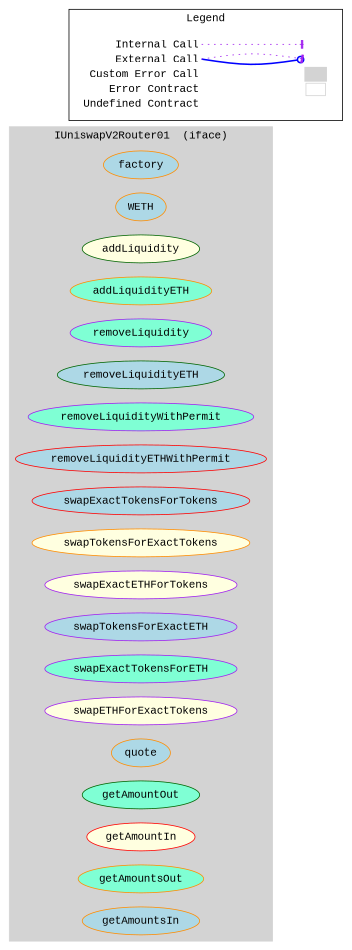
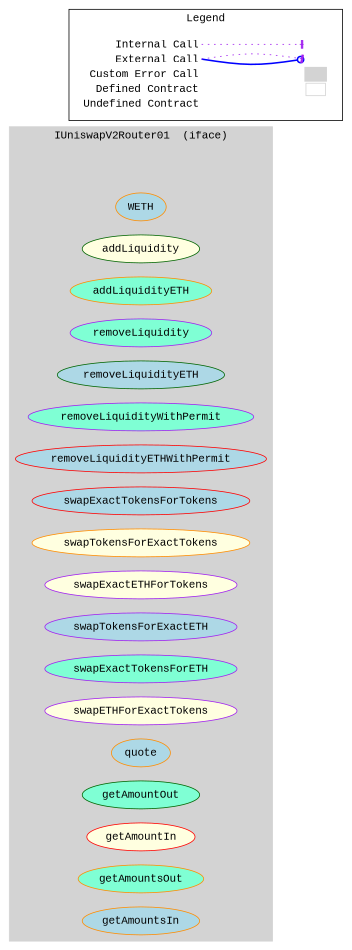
node "Internal Call": text "Error Contract" -> "Defined Contract"
node "factory": removed
